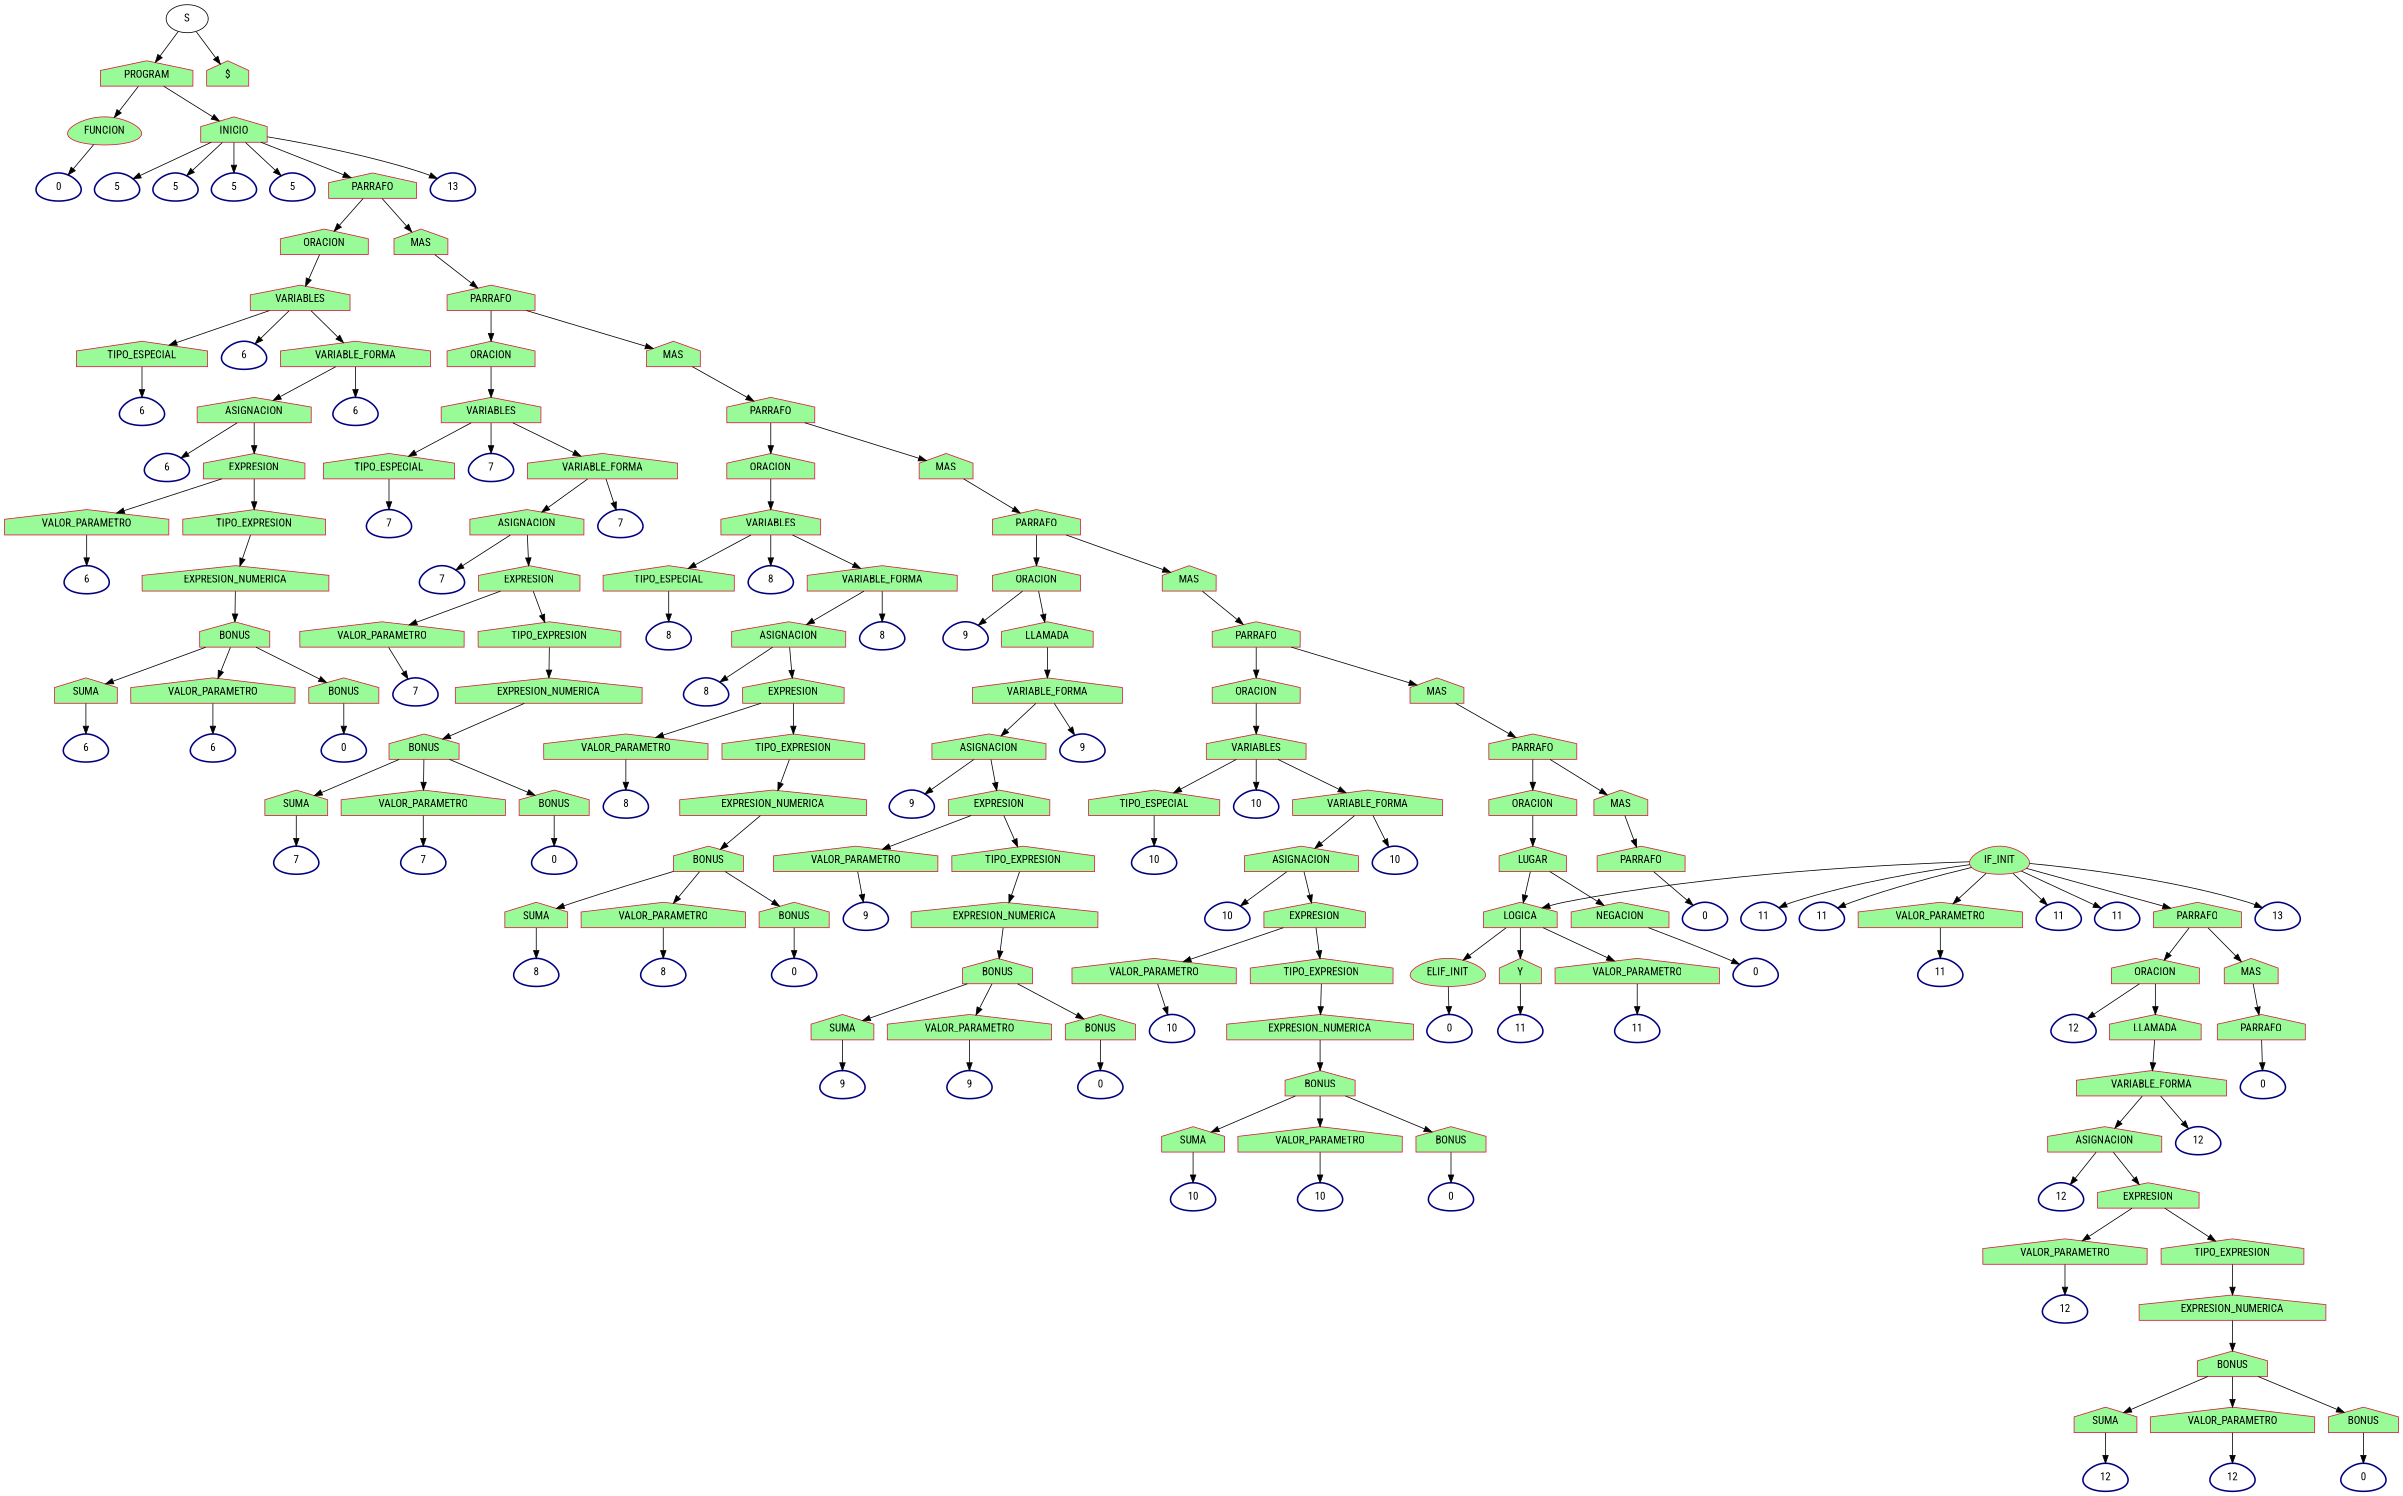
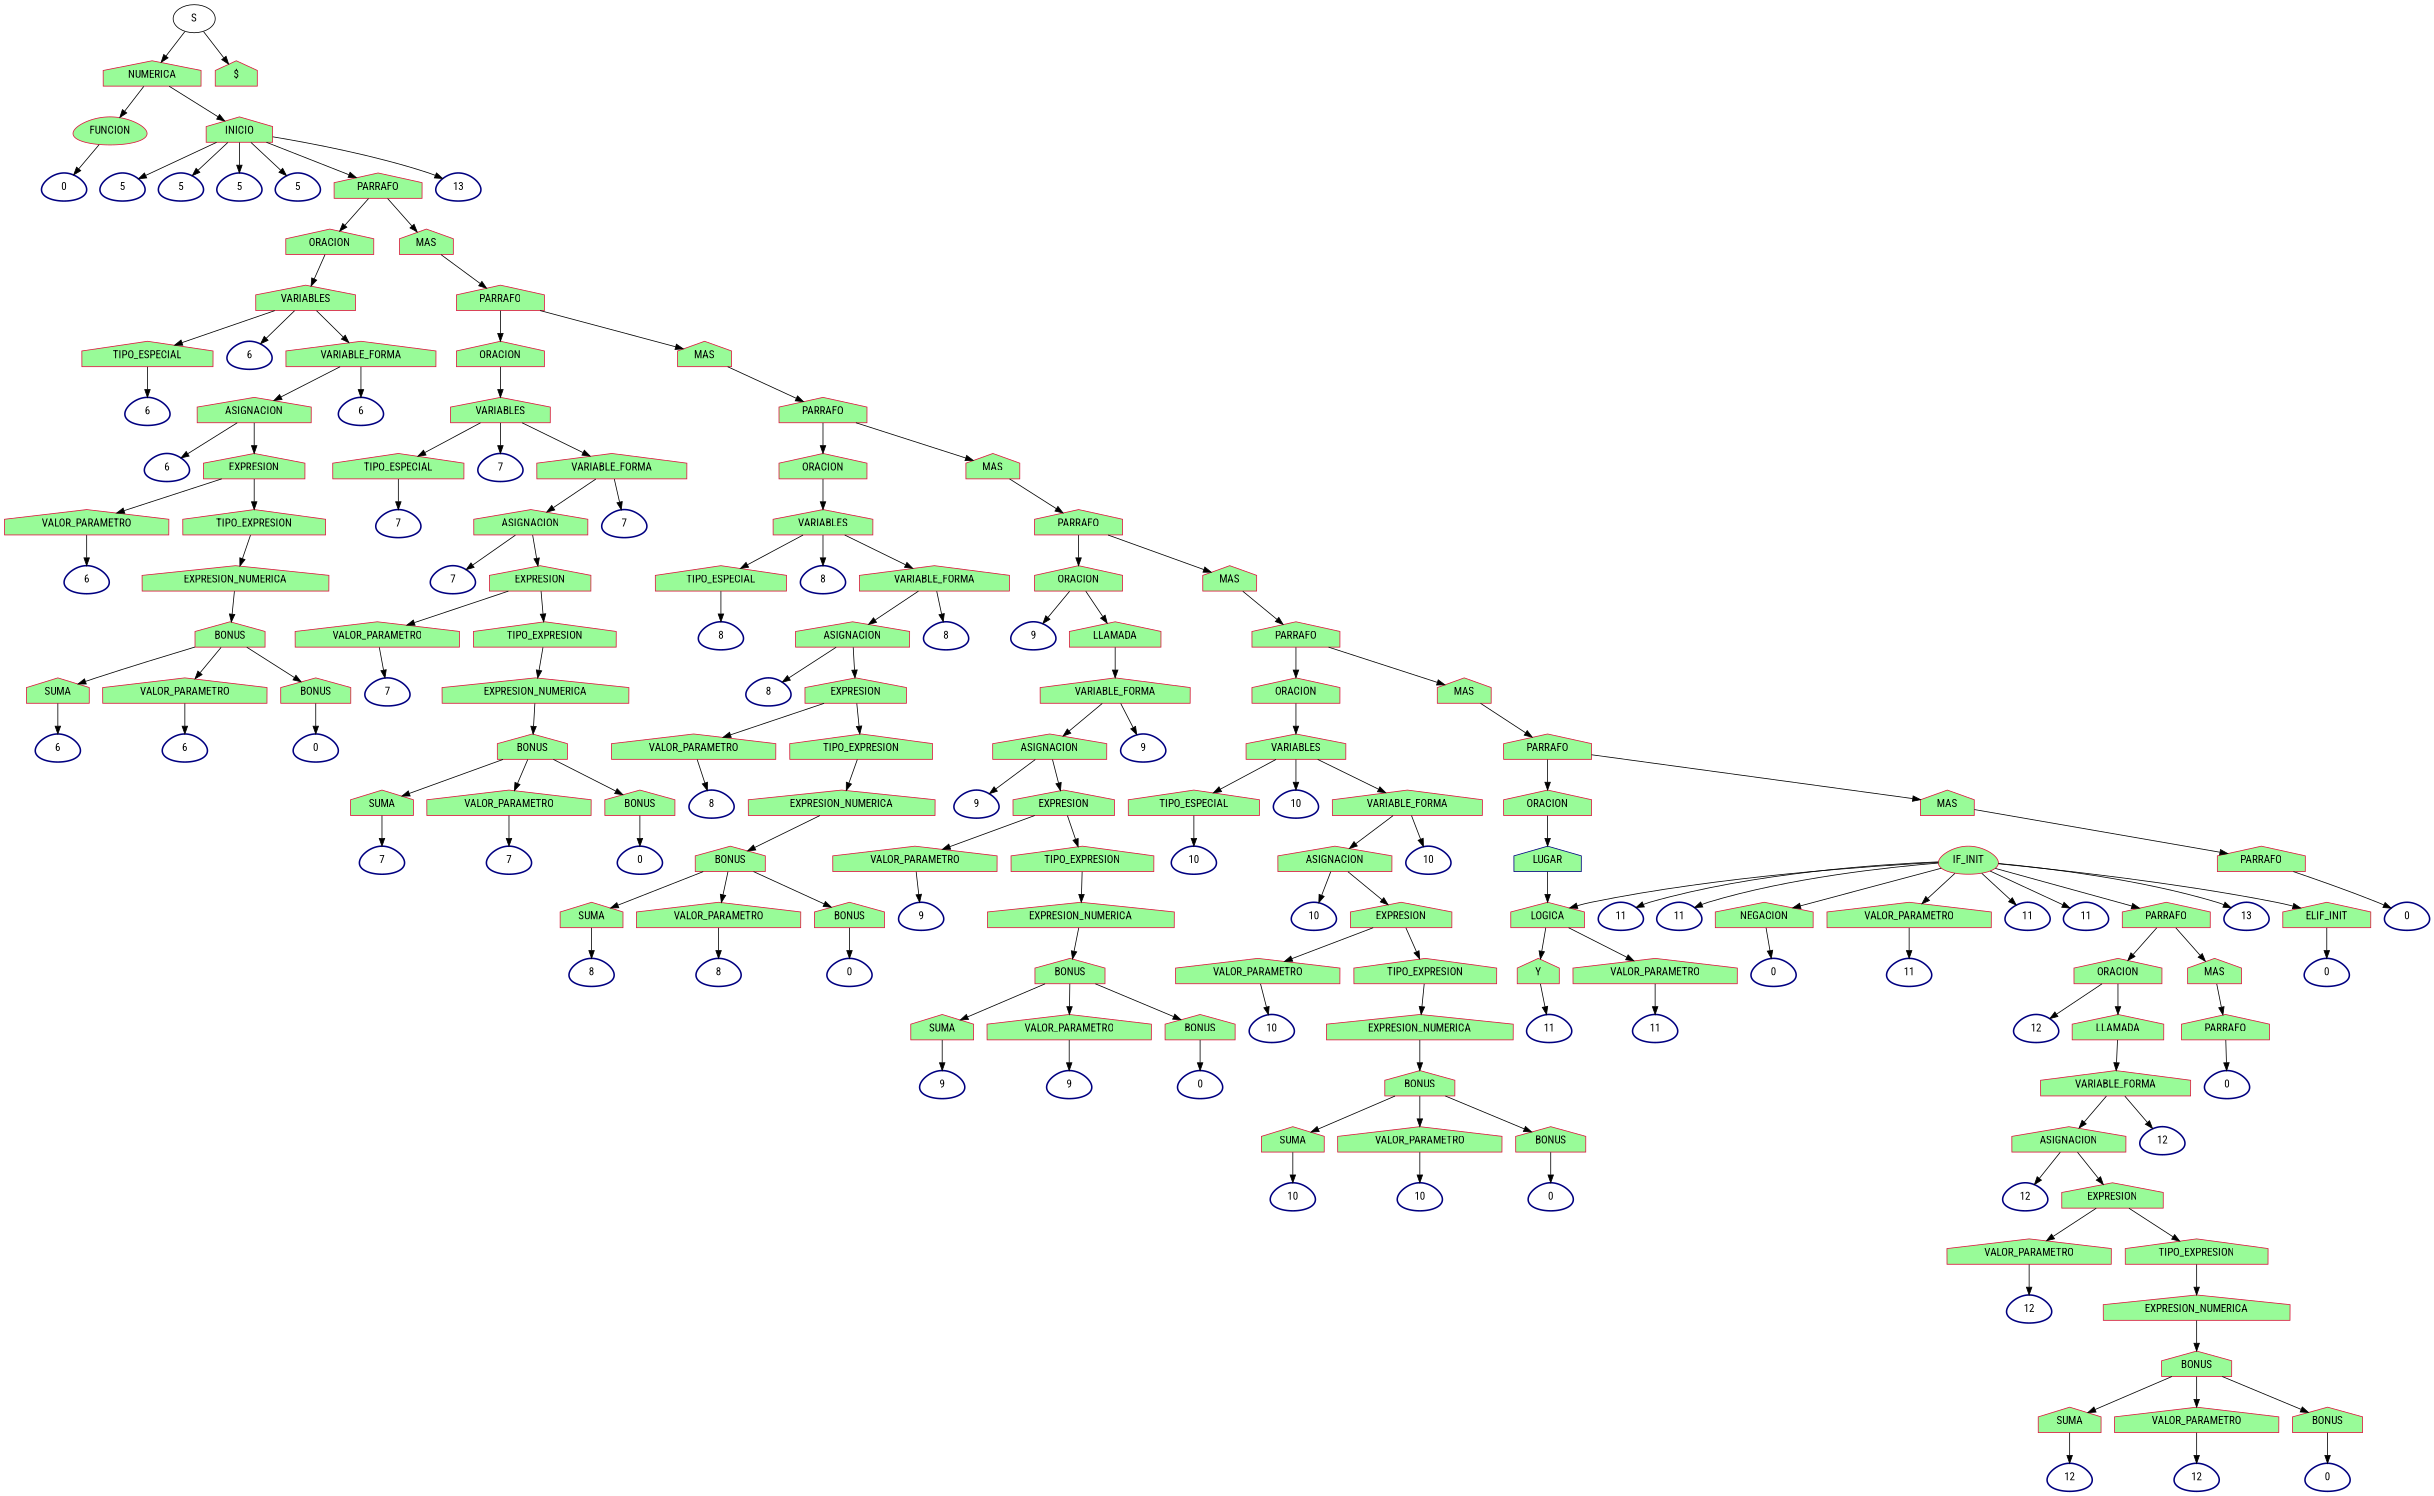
node "PROGRAM": label "PROGRAM" -> "NUMERICA"
node "LUGAR": color crimson -> navy
edge "LUGAR" -> "NEGACION": now "IF_INIT" -> "NEGACION"
edge "LOGICA" -> "ELIF_INIT": now "IF_INIT" -> "ELIF_INIT"
node "ELIF_INIT": shape egg -> house
